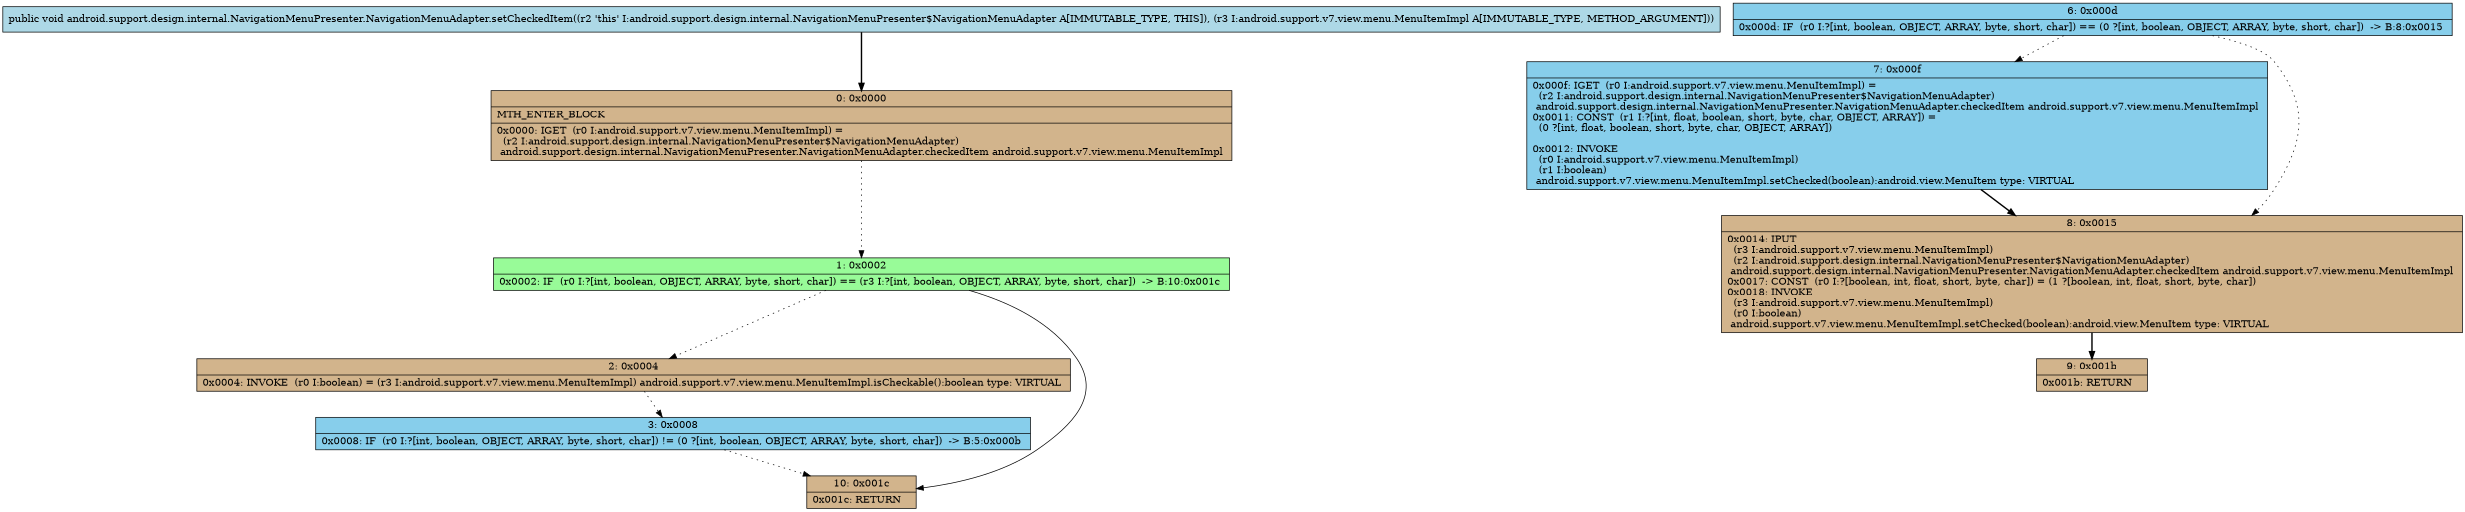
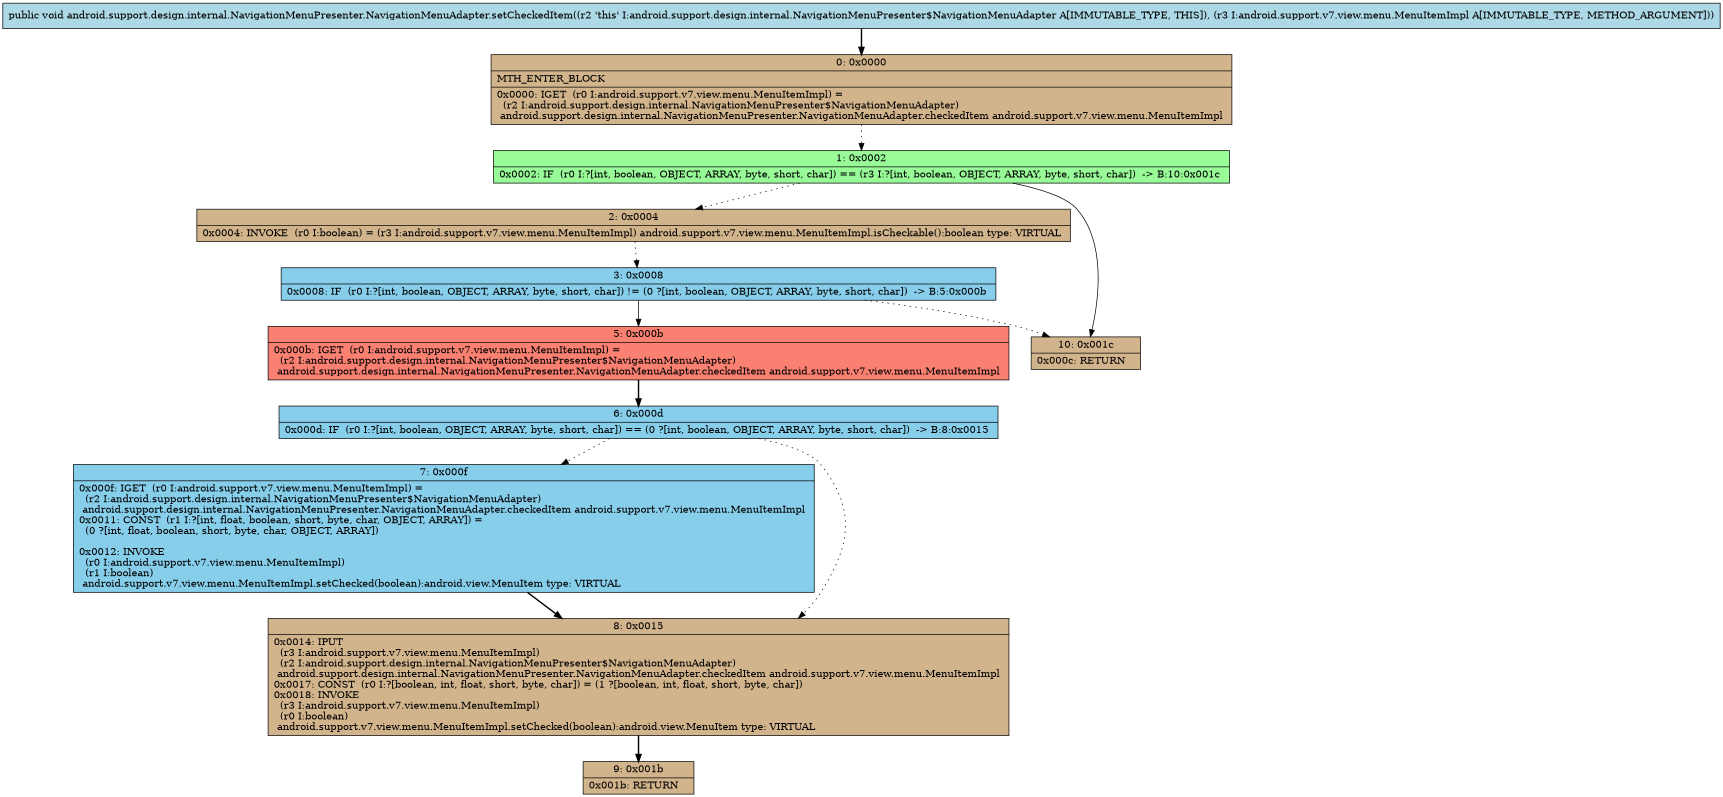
node "5: 0x000b": added
node "10: 0x001c": text "0x001c: RETURN" -> "0x000c: RETURN"
